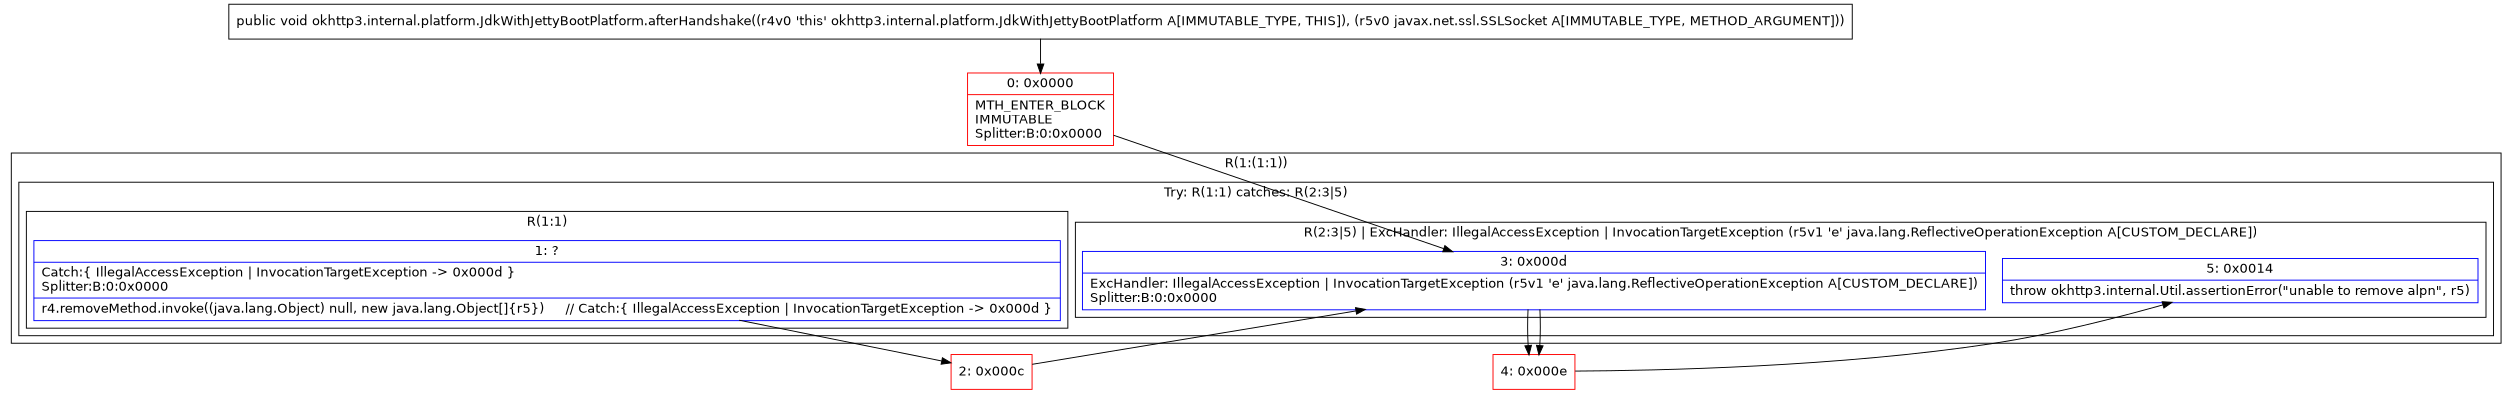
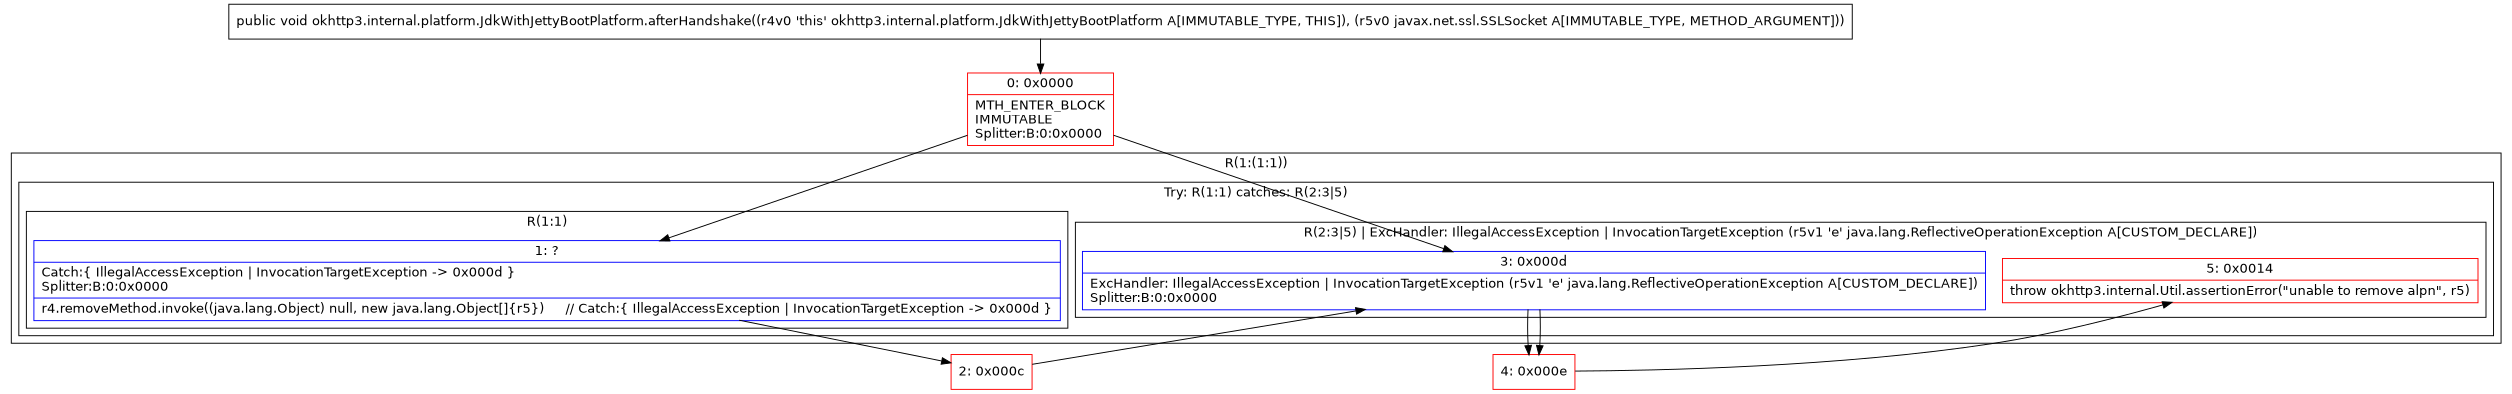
edge "0: 0x0000" -> "1: ?": added
node "5: 0x0014": color blue -> red
